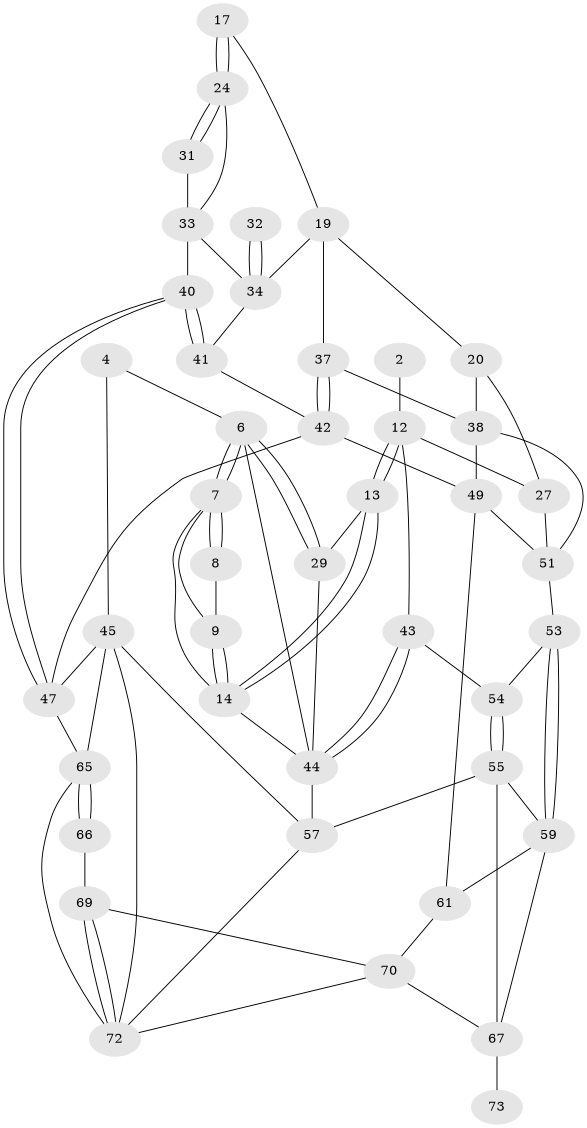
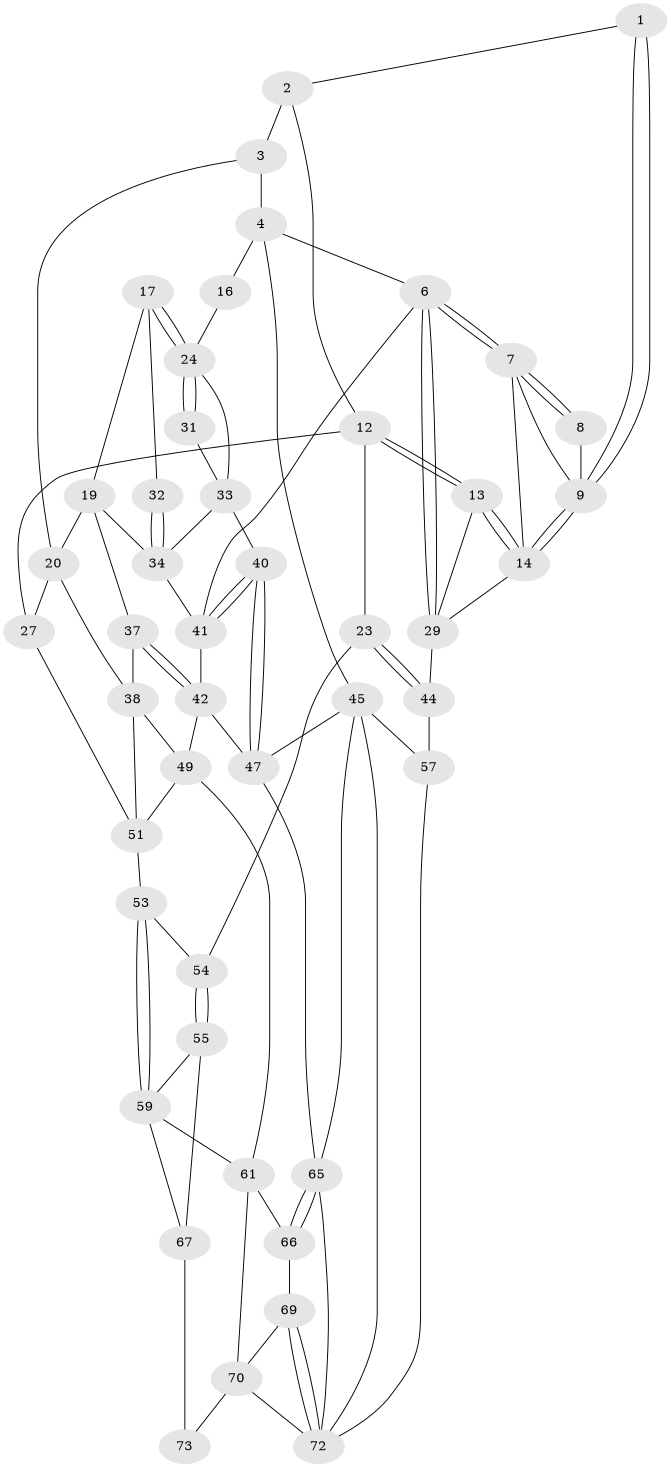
node "1": added
node "3": added
node "16": added
edge "17" -- "32": added
edge "6" -- "44": now "6" -- "41"
node "43": label "43" -> "23"
edge "14" -- "44": now "14" -- "29"
edge "55" -- "57": removed
edge "70" -- "67": now "70" -- "73"
edge "61" -- "66": added
